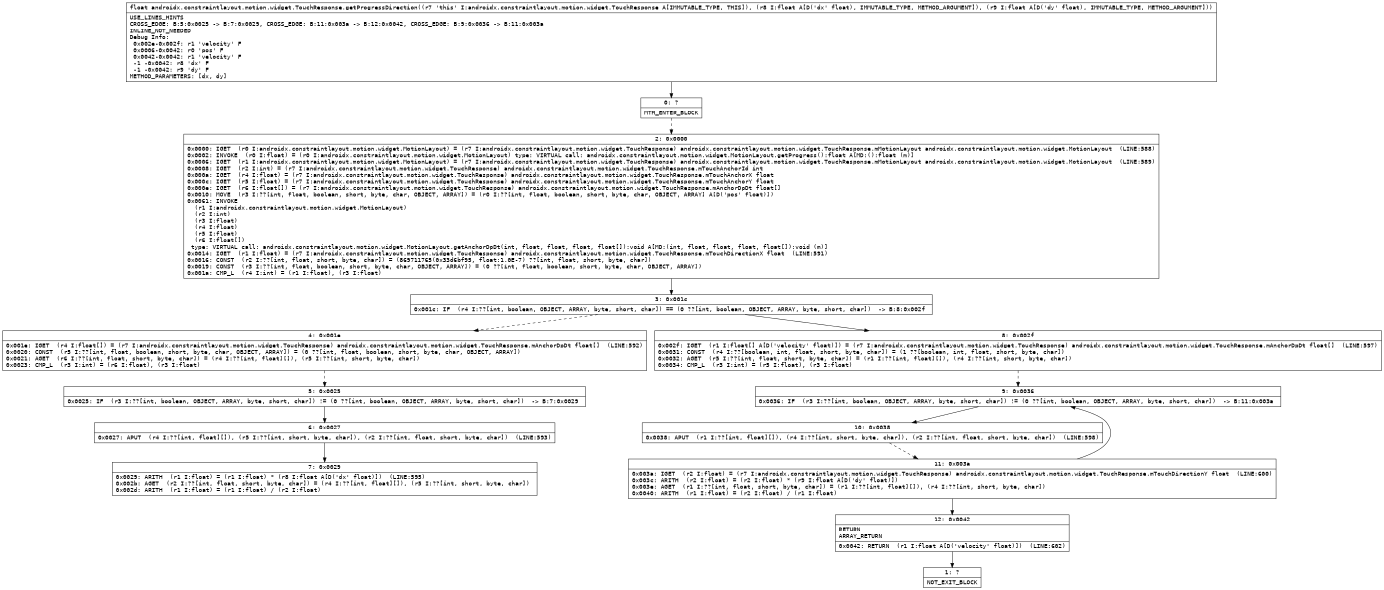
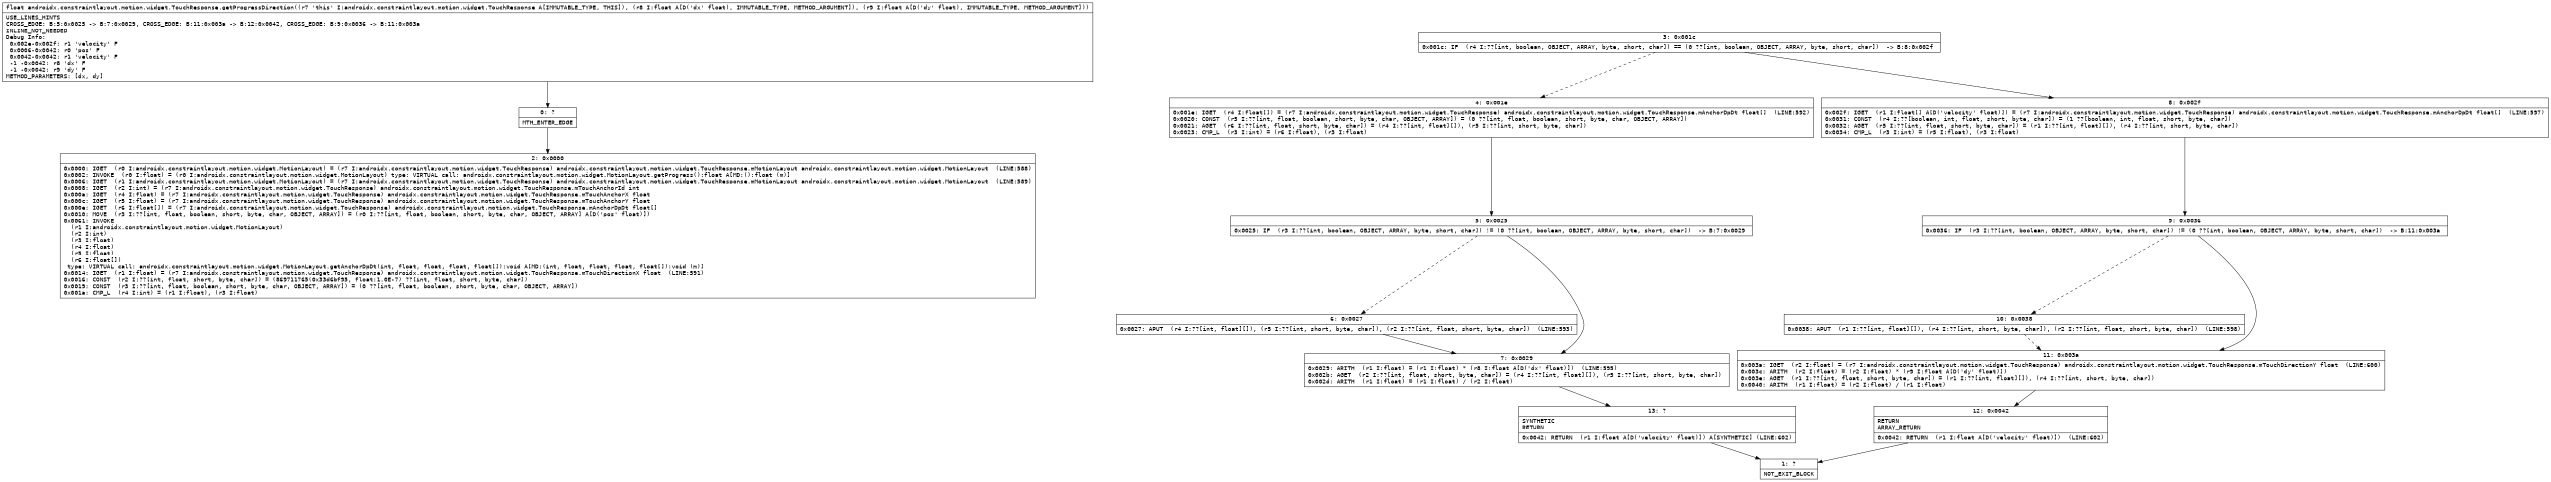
node "0: ?": text "MTH_ENTER_BLOCK" -> "MTH_ENTER_EDGE"
edge "0: ?" -> "2: 0x0000": style dashed -> solid
edge "2: 0x0000" -> "3: 0x001c": removed
edge "5: 0x0025" -> "7: 0x0029": added
edge "4: 0x001e" -> "5: 0x0025": style dashed -> solid
edge "8: 0x002f" -> "9: 0x0036": style dashed -> solid
edge "5: 0x0025" -> "6: 0x0027": style solid -> dashed
edge "9: 0x0036" -> "10: 0x0038": style solid -> dashed
node "13: ?": added
edge "11: 0x003a" -> "9: 0x0036": reversed
